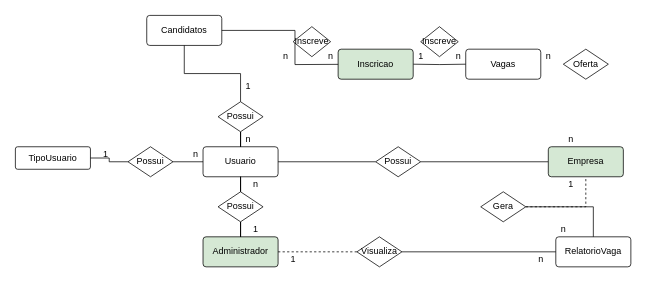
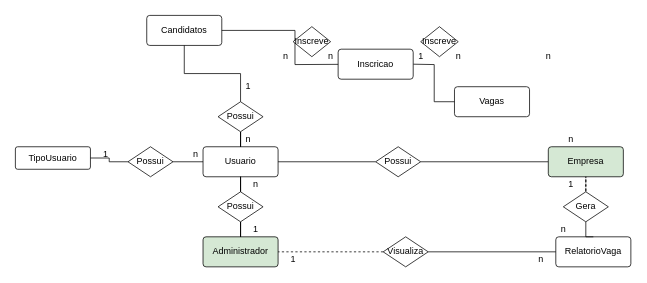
node "Inscricao": fillcolor #d5e8d4 -> #ffffff
node "Vagas": moved (503, 64) -> (492, 102)
node "Oferta": removed
node "Gera": moved (503, 207) -> (585, 207)
node "Visualiza": moved (379, 252) -> (405, 252)
